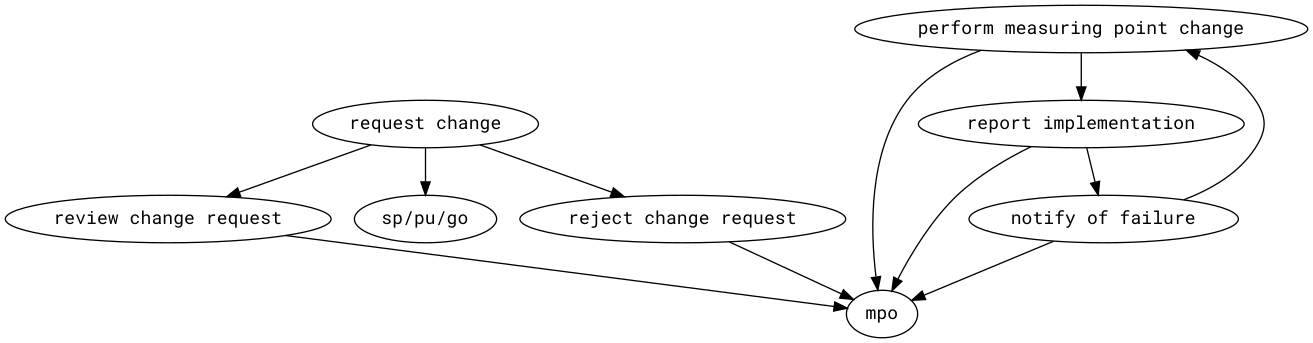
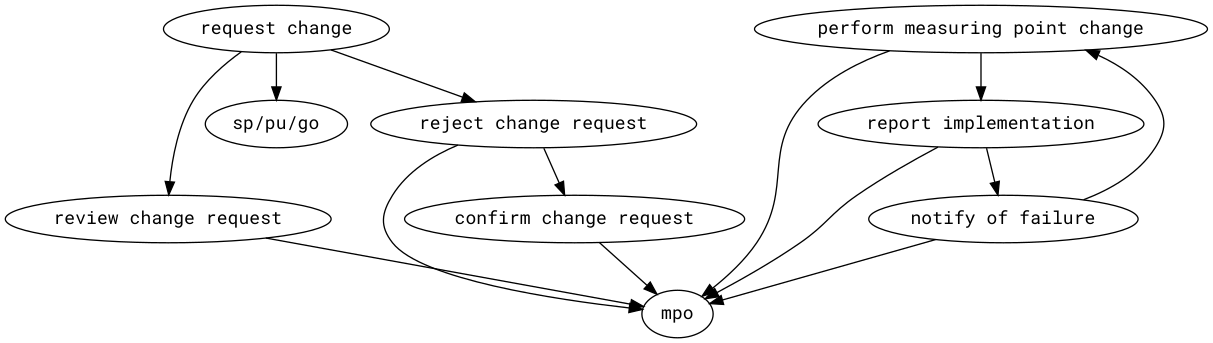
node "confirm change request": added
